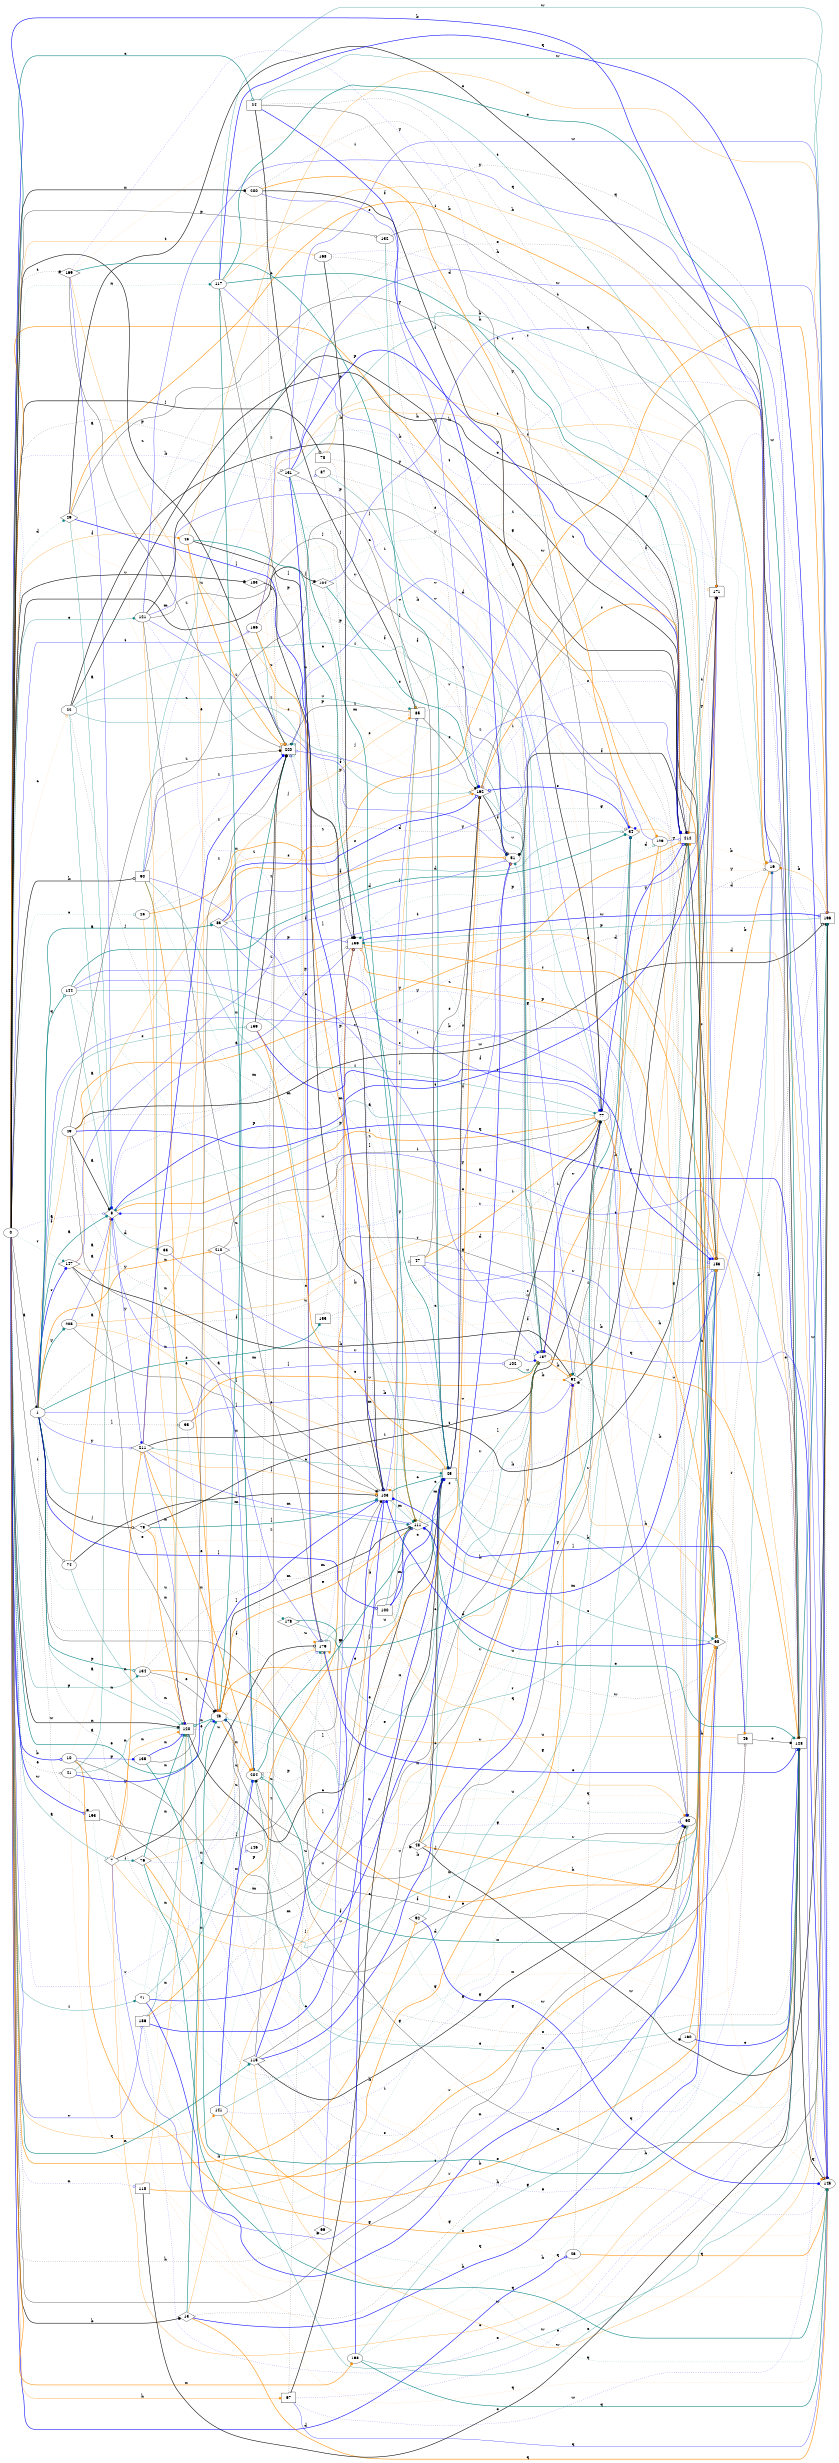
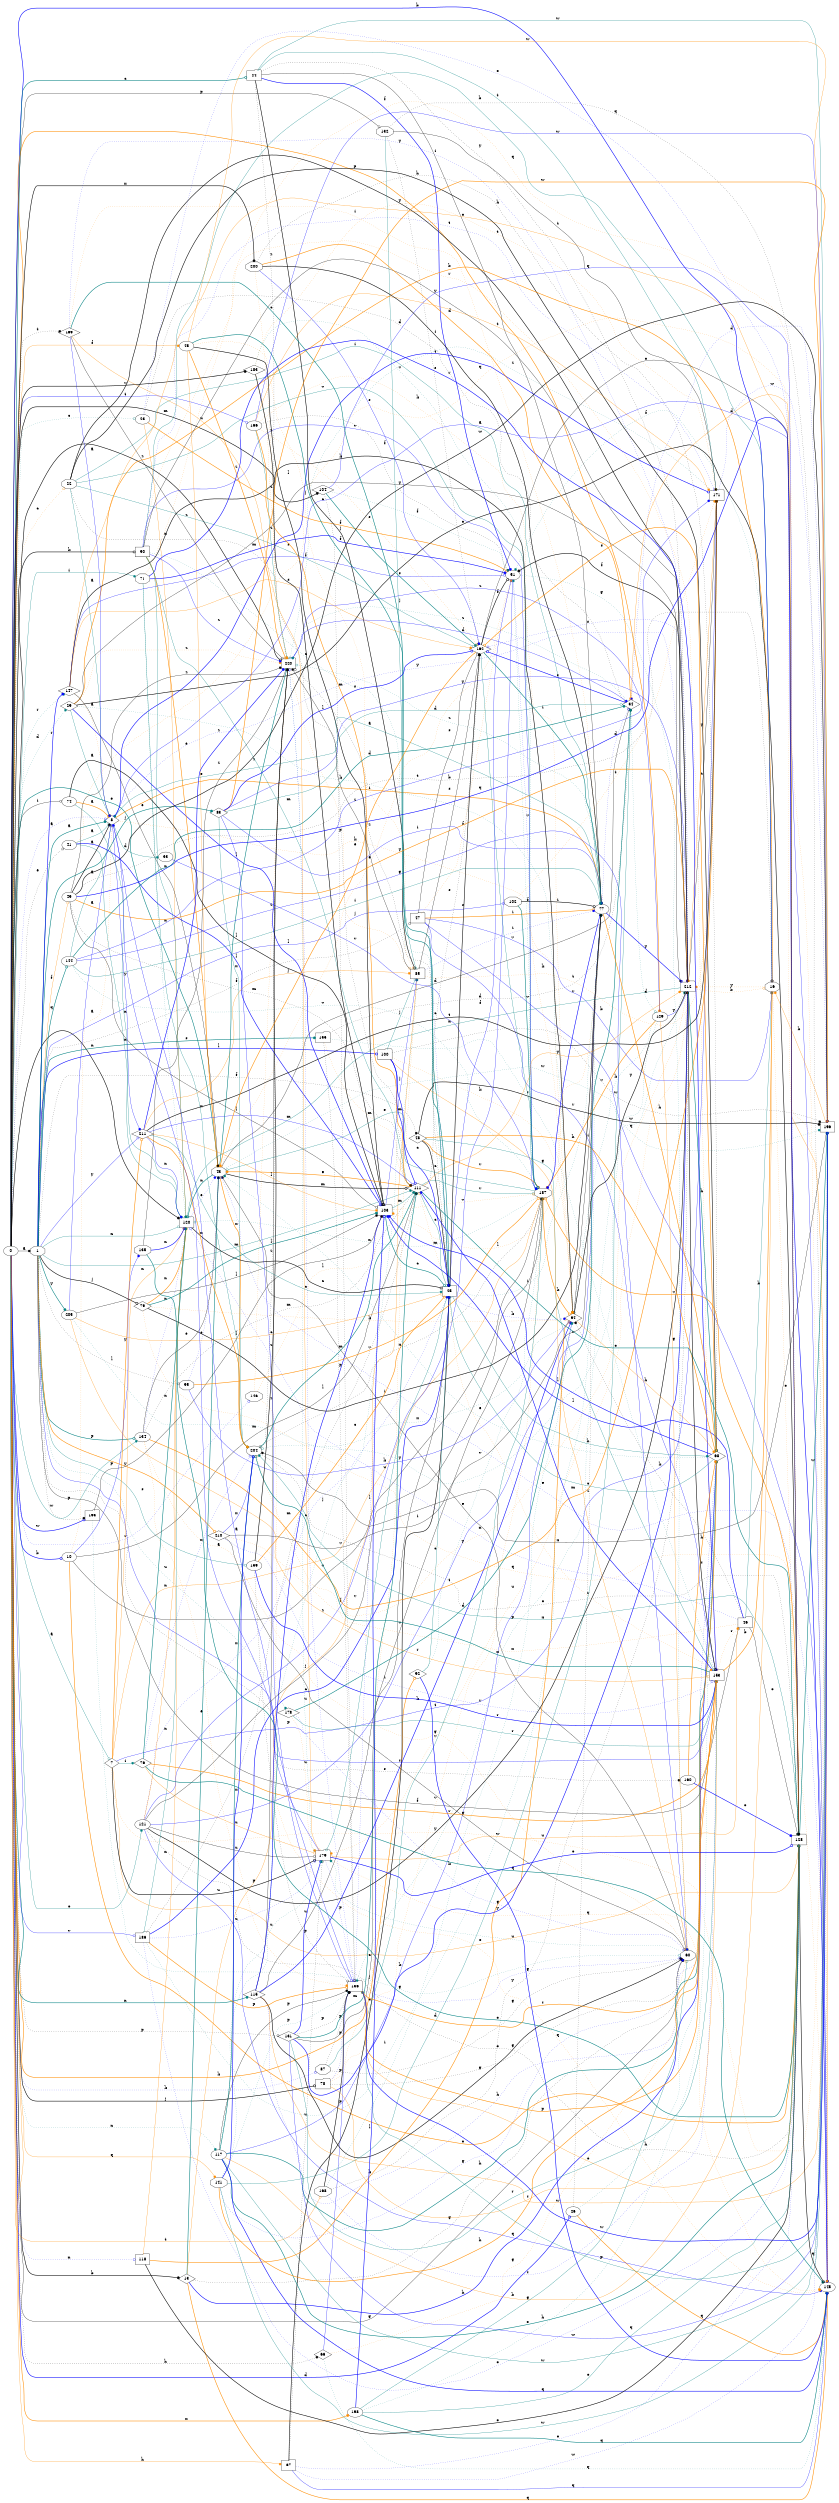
edge "162" -> "77": added, label "i"
